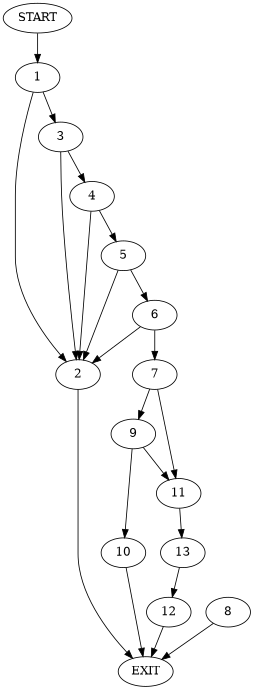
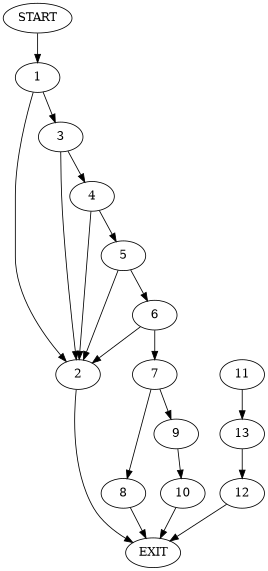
edge "7" -> "11": now "7" -> "8"
edge "9" -> "11": removed
